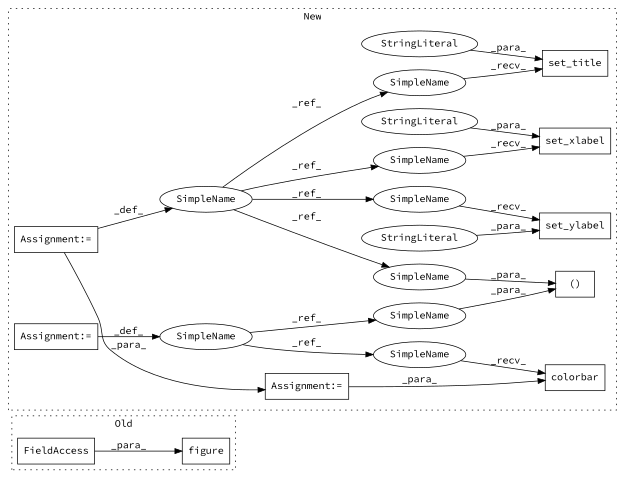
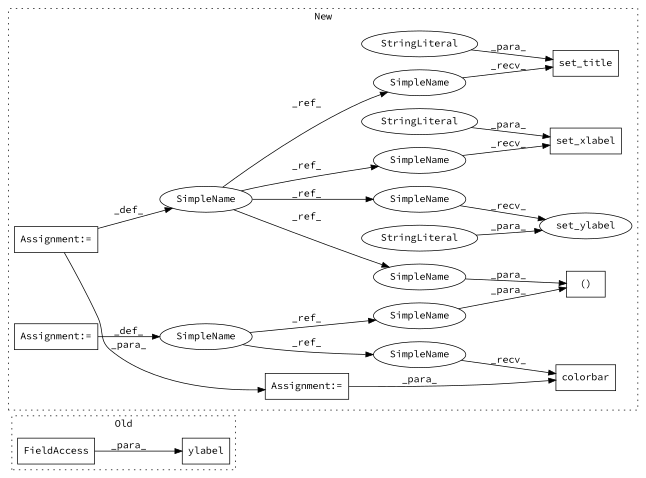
node "set_ylabel": shape box -> ellipse
node "figure": label "figure" -> "ylabel"
